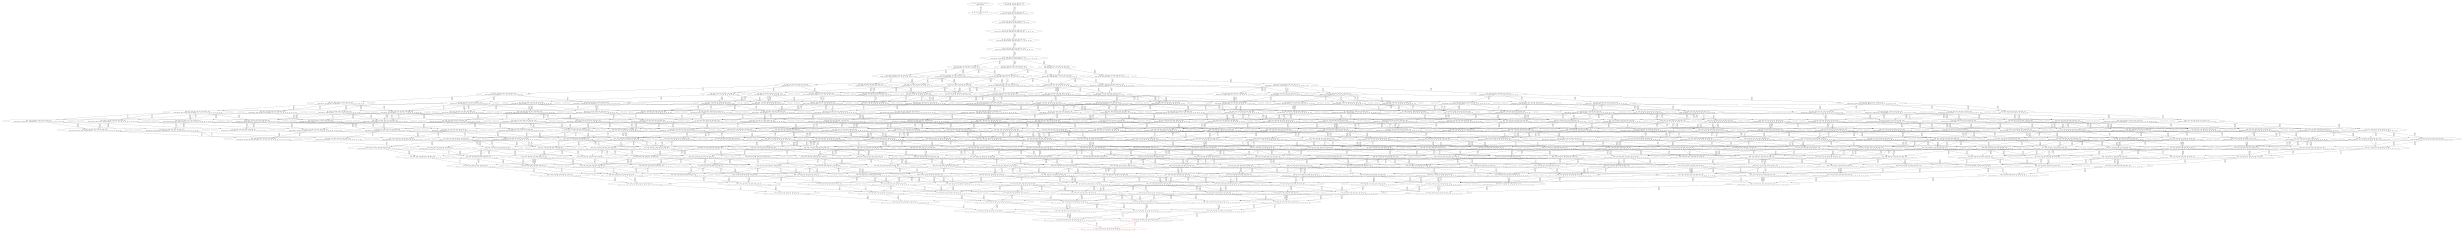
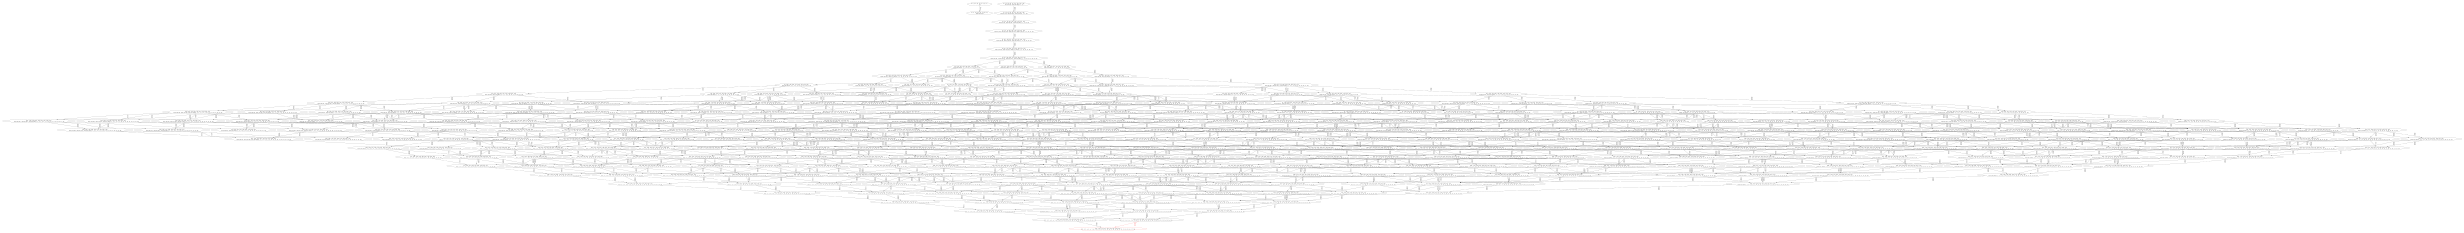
edge "S1: [0, 0] [0, 0] [0, 0] [48, 61] {T0J0:48-61}{1}" -> "S0: [0, 0] [0, 0] [0, 0] [0, 0] {}{}": reversed
